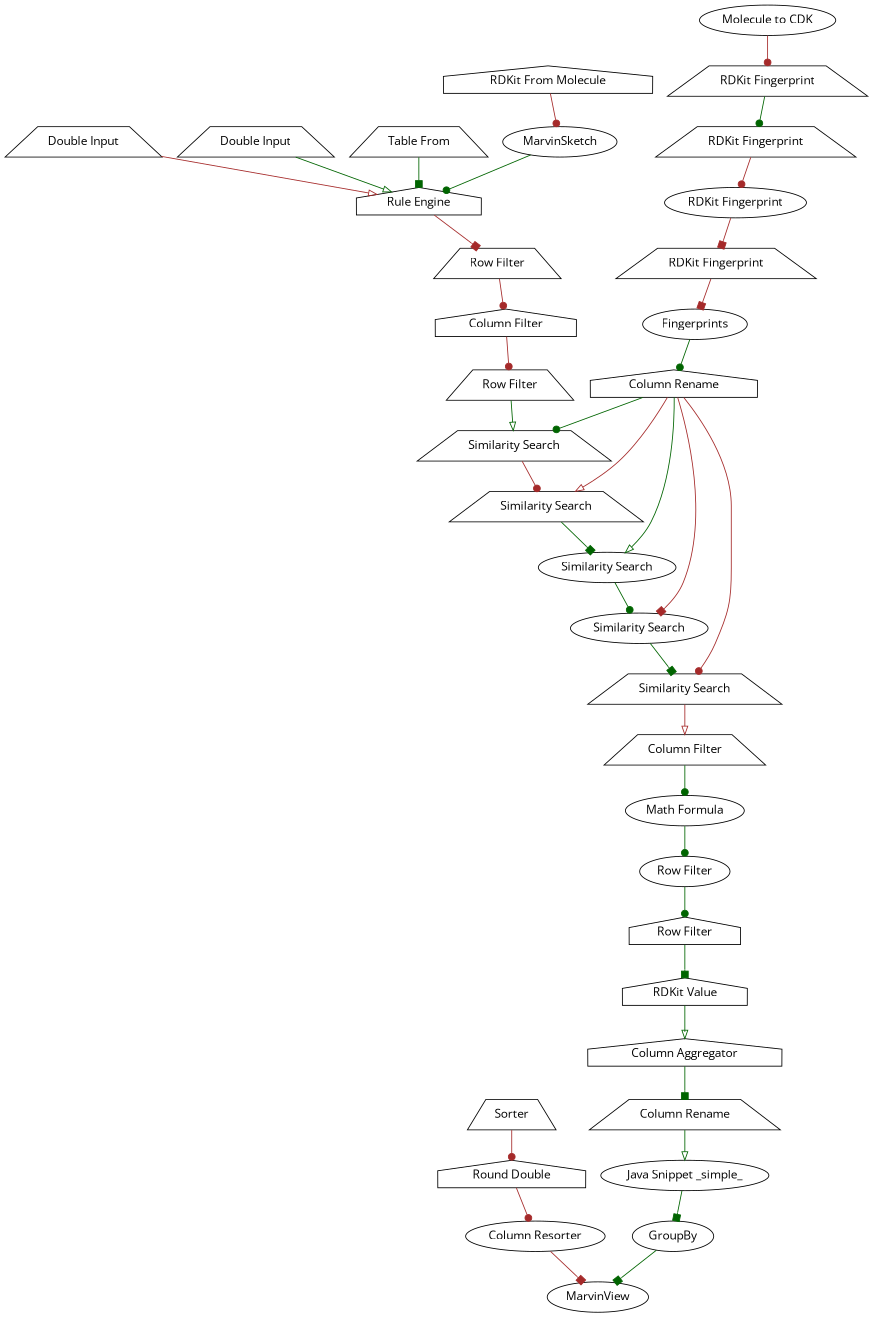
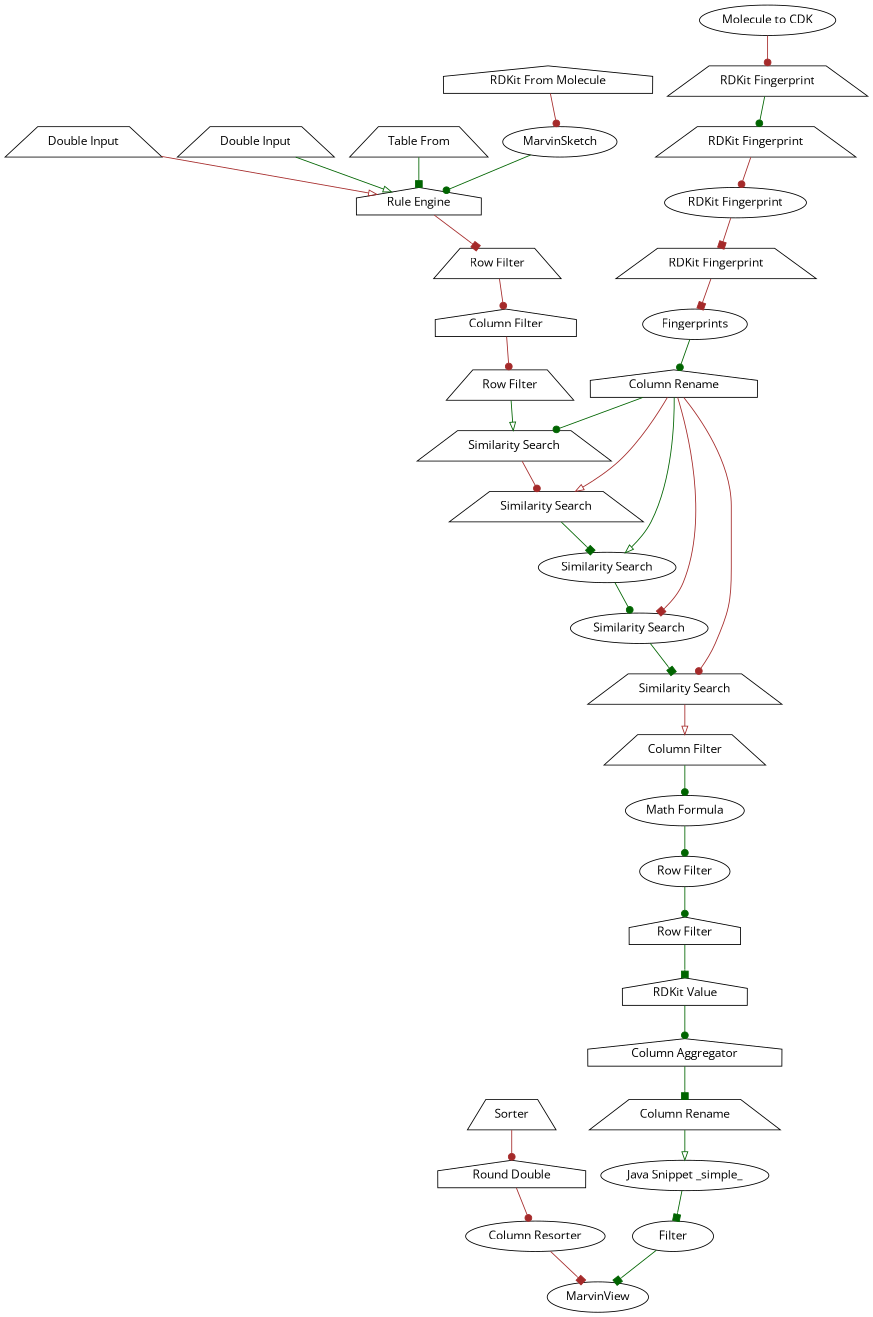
edge "RDKit Value" -> "Column Aggregator": arrowhead onormal -> dot
node "GroupBy": label "GroupBy" -> "Filter"
